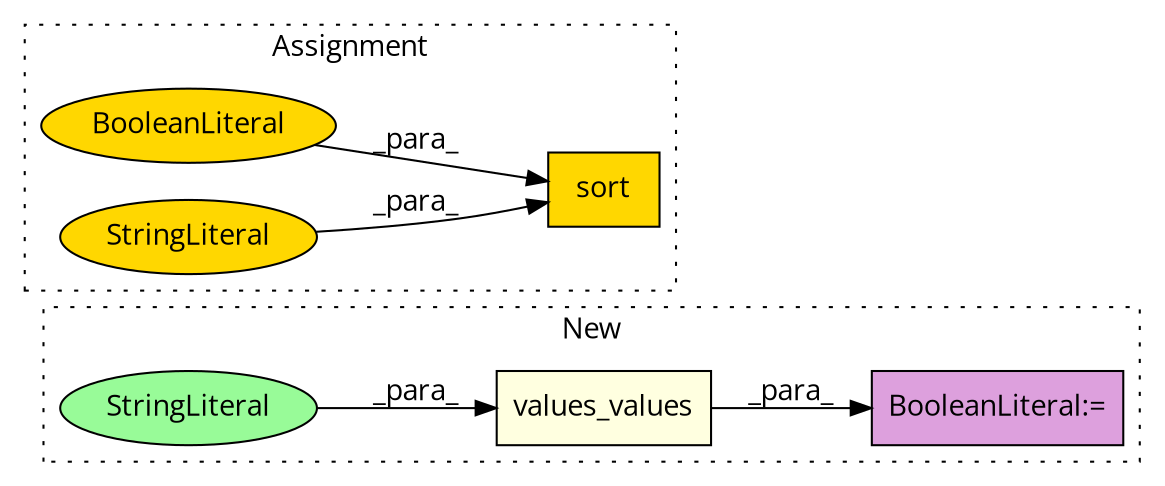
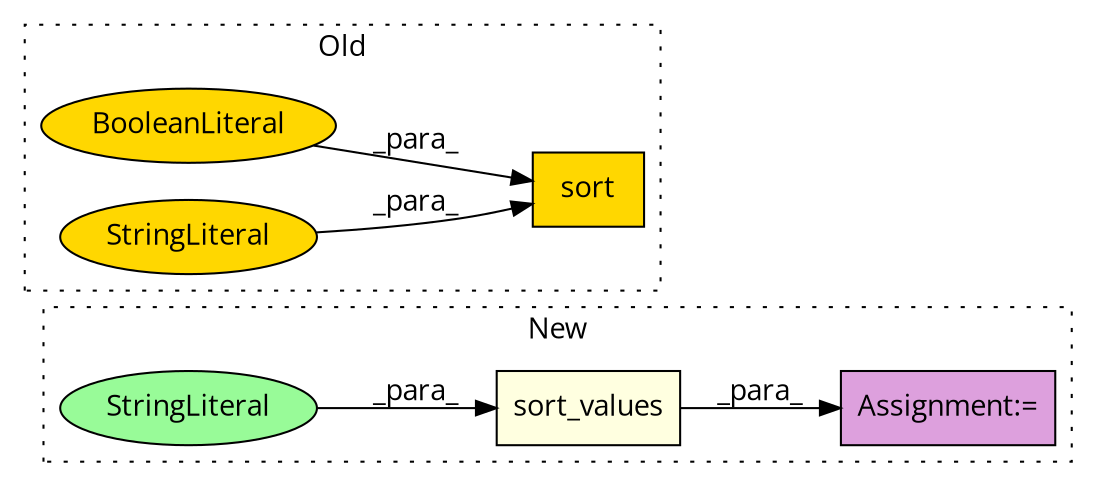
cluster "Assignment": label "Assignment" -> "Old"
node "values_values": label "values_values" -> "sort_values"
node "BooleanLiteral:=": label "BooleanLiteral:=" -> "Assignment:="
